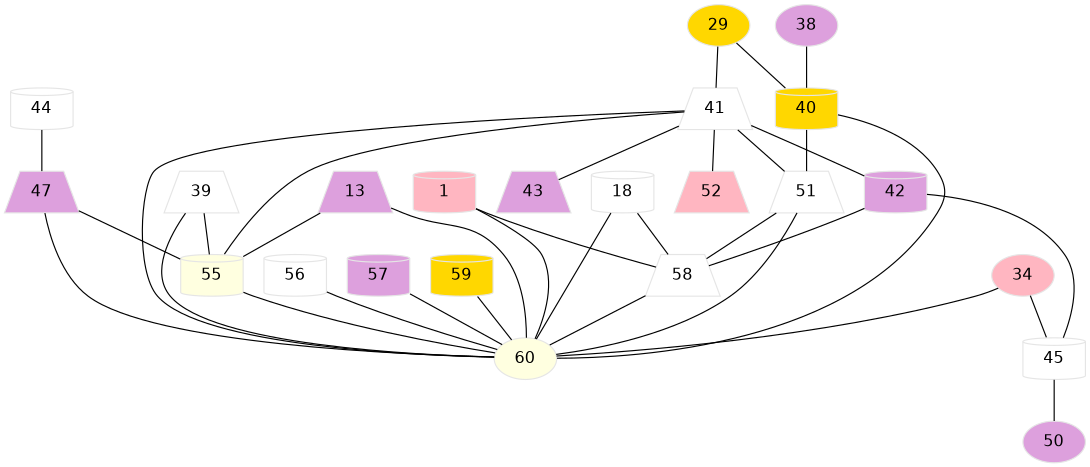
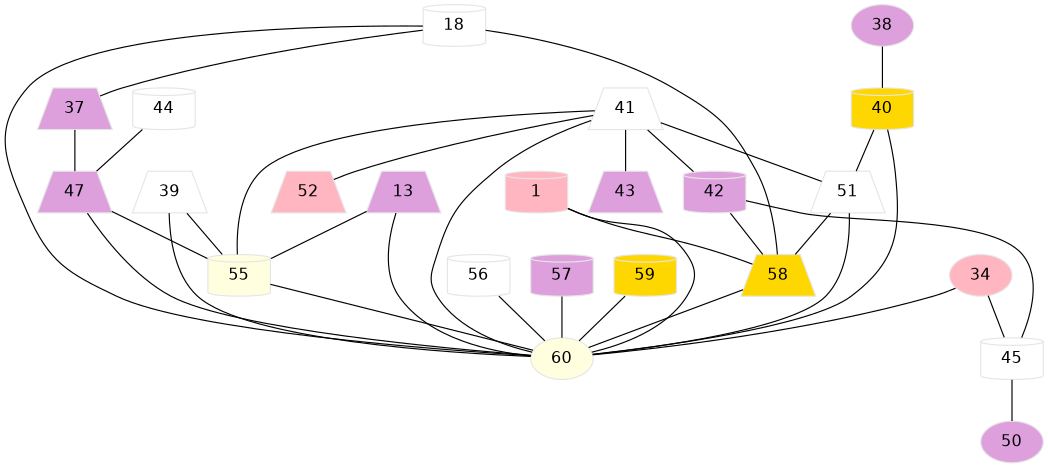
node "29": removed
node "37": added
node "58": fillcolor white -> gold
